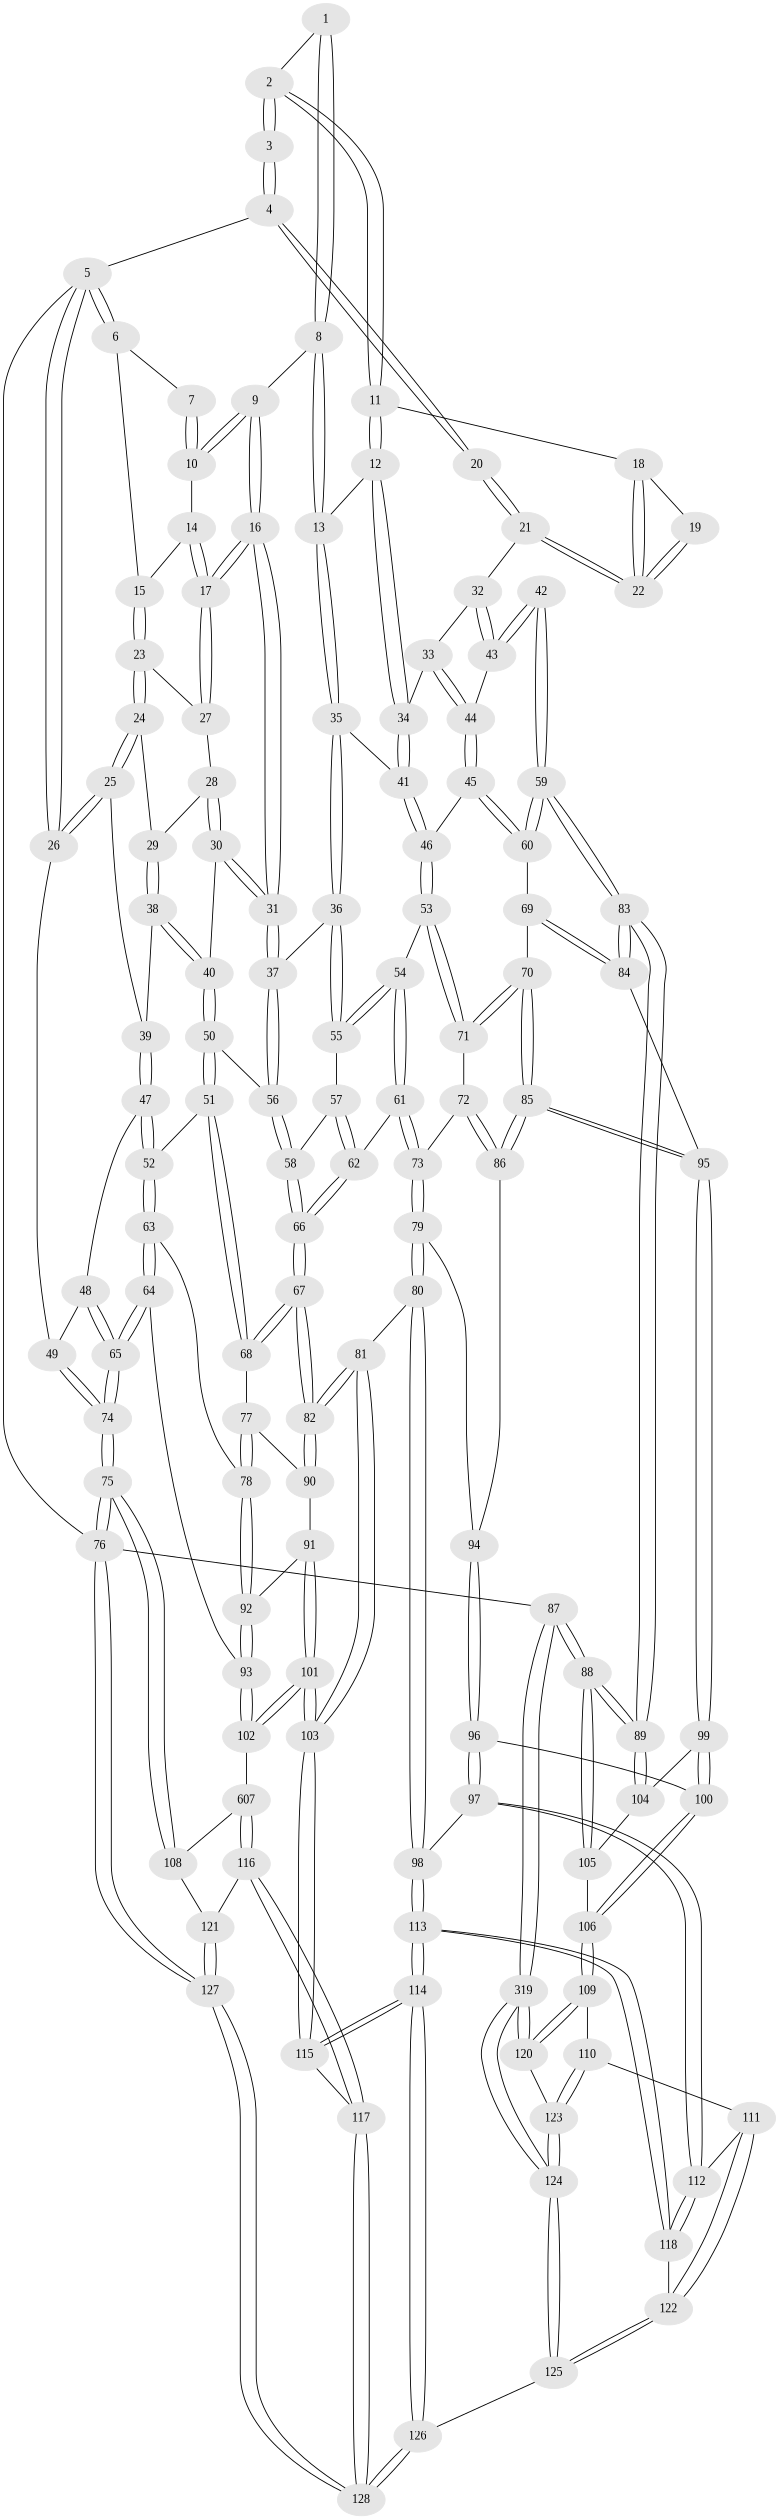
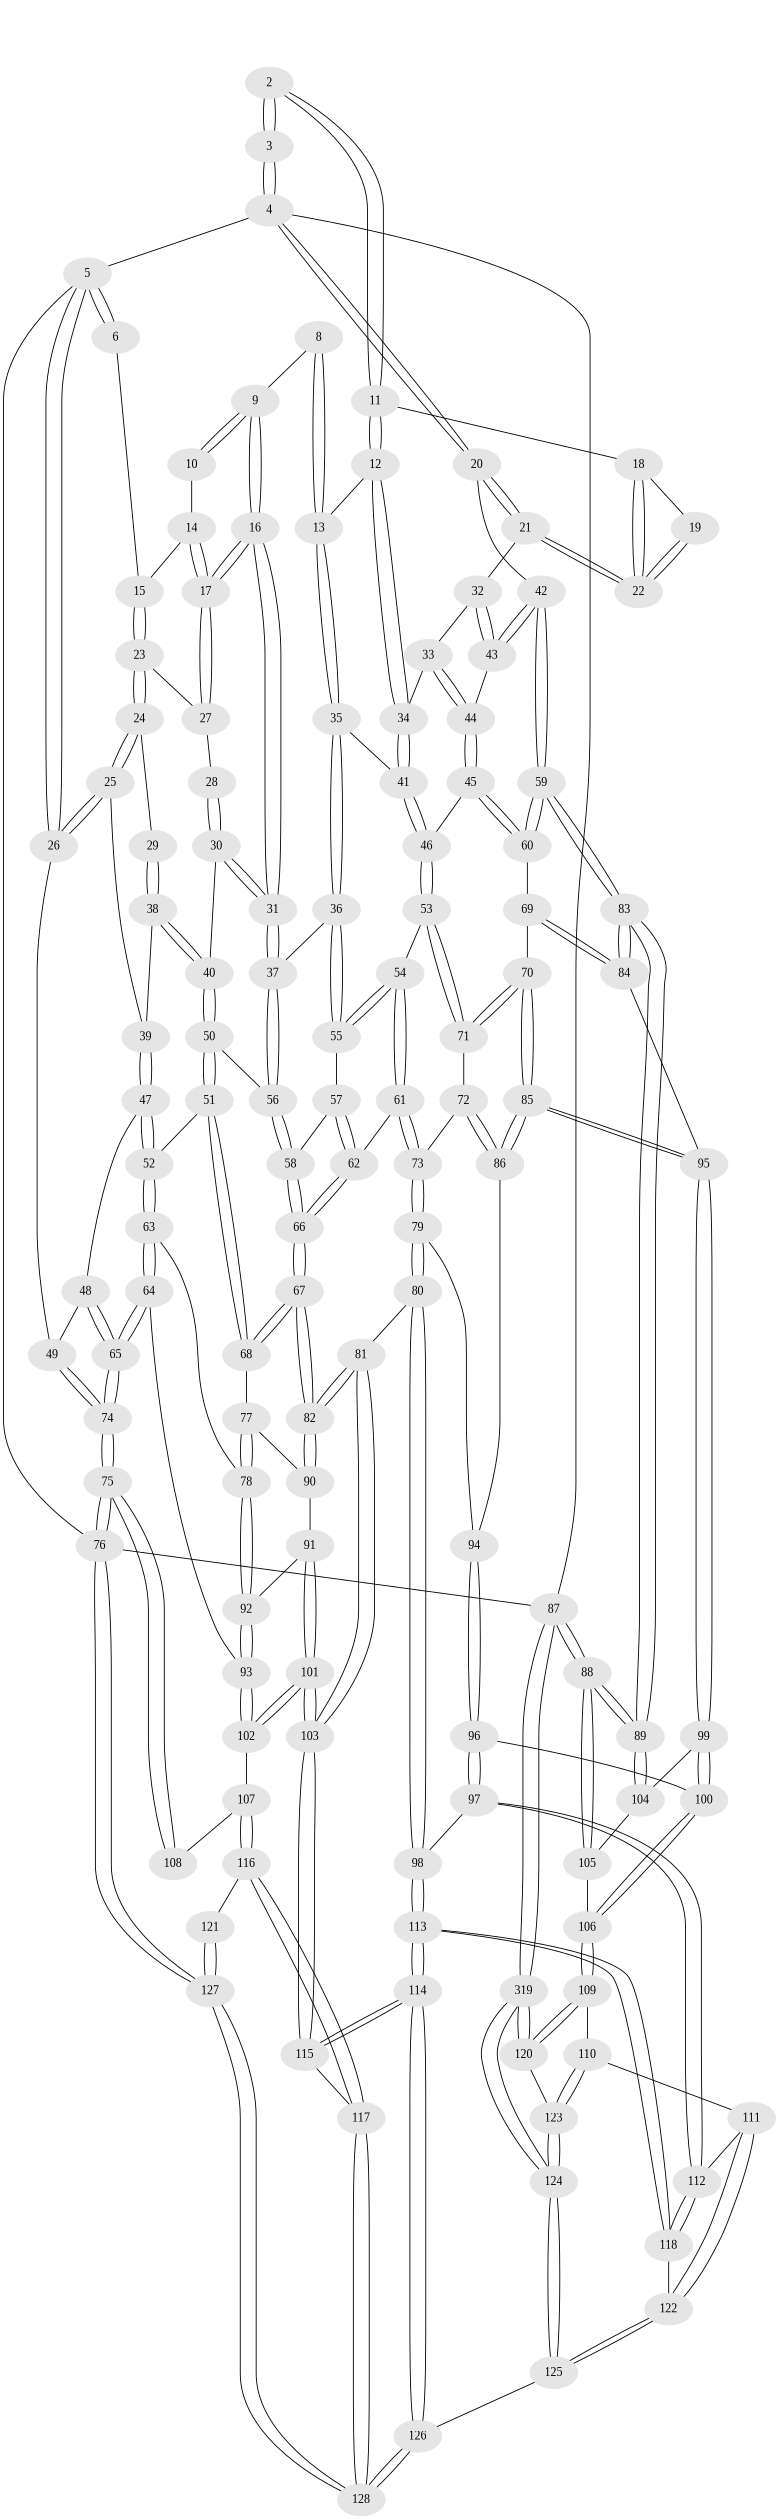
node "1": removed
node "7": removed
edge "20" -- "42": added
edge "4" -- "87": added
edge "28" -- "29": removed
node "607": label "607" -> "107"
edge "108" -- "121": removed
